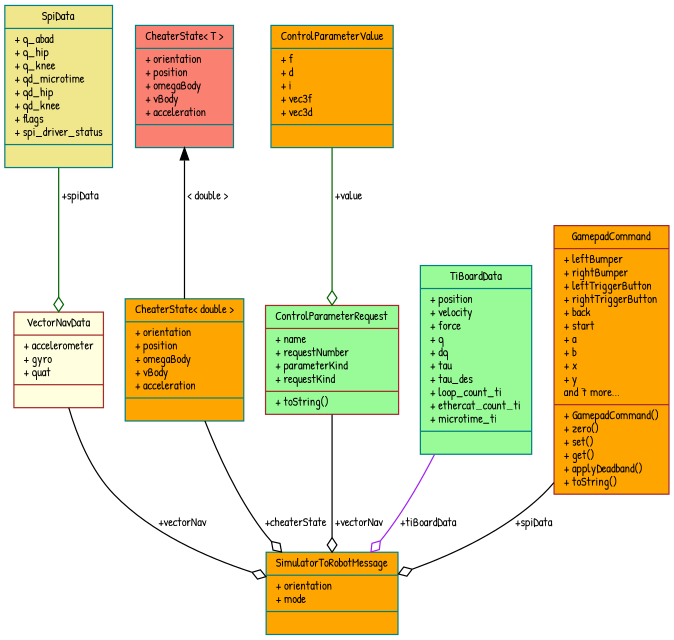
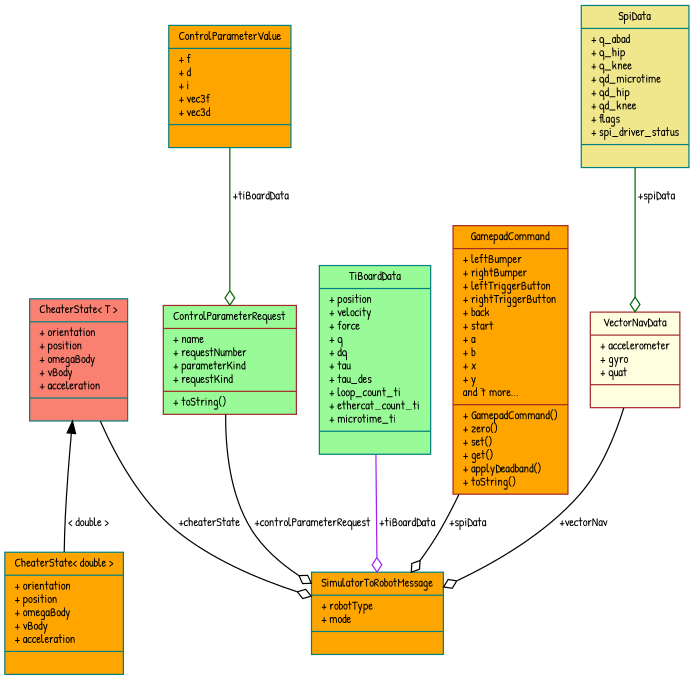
edge "ControlParameterValue" -> "ControlParameterRequest": label " +value" -> " +tiBoardData"
edge "CheaterState< double >" -> "SimulatorToRobotMessage": now "CheaterState< T >" -> "SimulatorToRobotMessage"
edge "ControlParameterRequest" -> "SimulatorToRobotMessage": label " +vectorNav" -> " +controlParameterRequest"
node "SimulatorToRobotMessage": text "+ orientation" -> "+ robotType"
